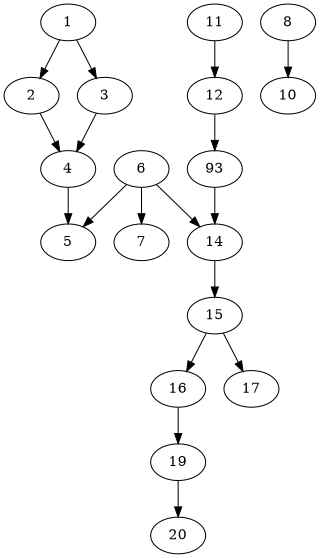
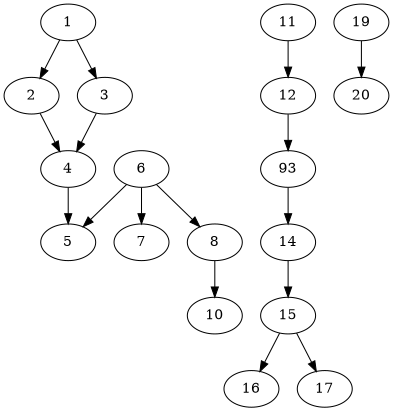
edge "6" -> "14": now "6" -> "8"
edge "16" -> "19": removed
